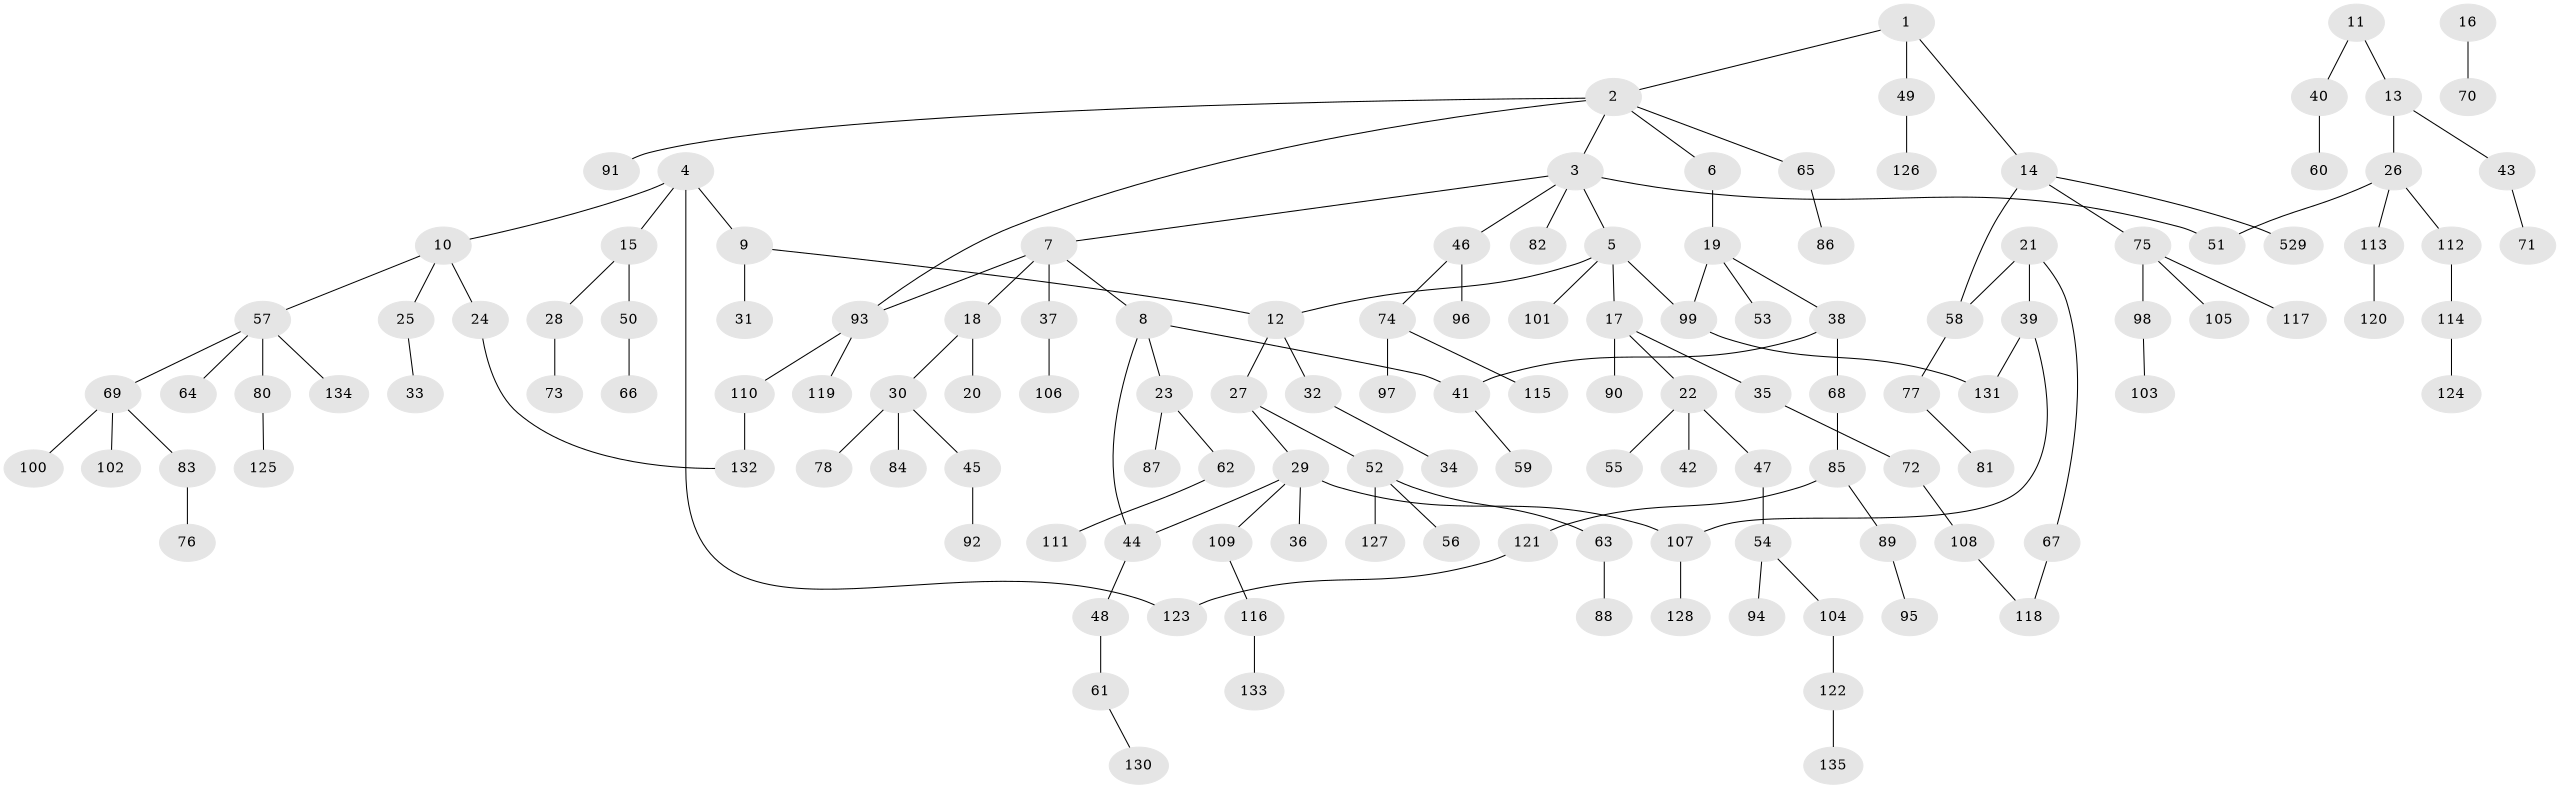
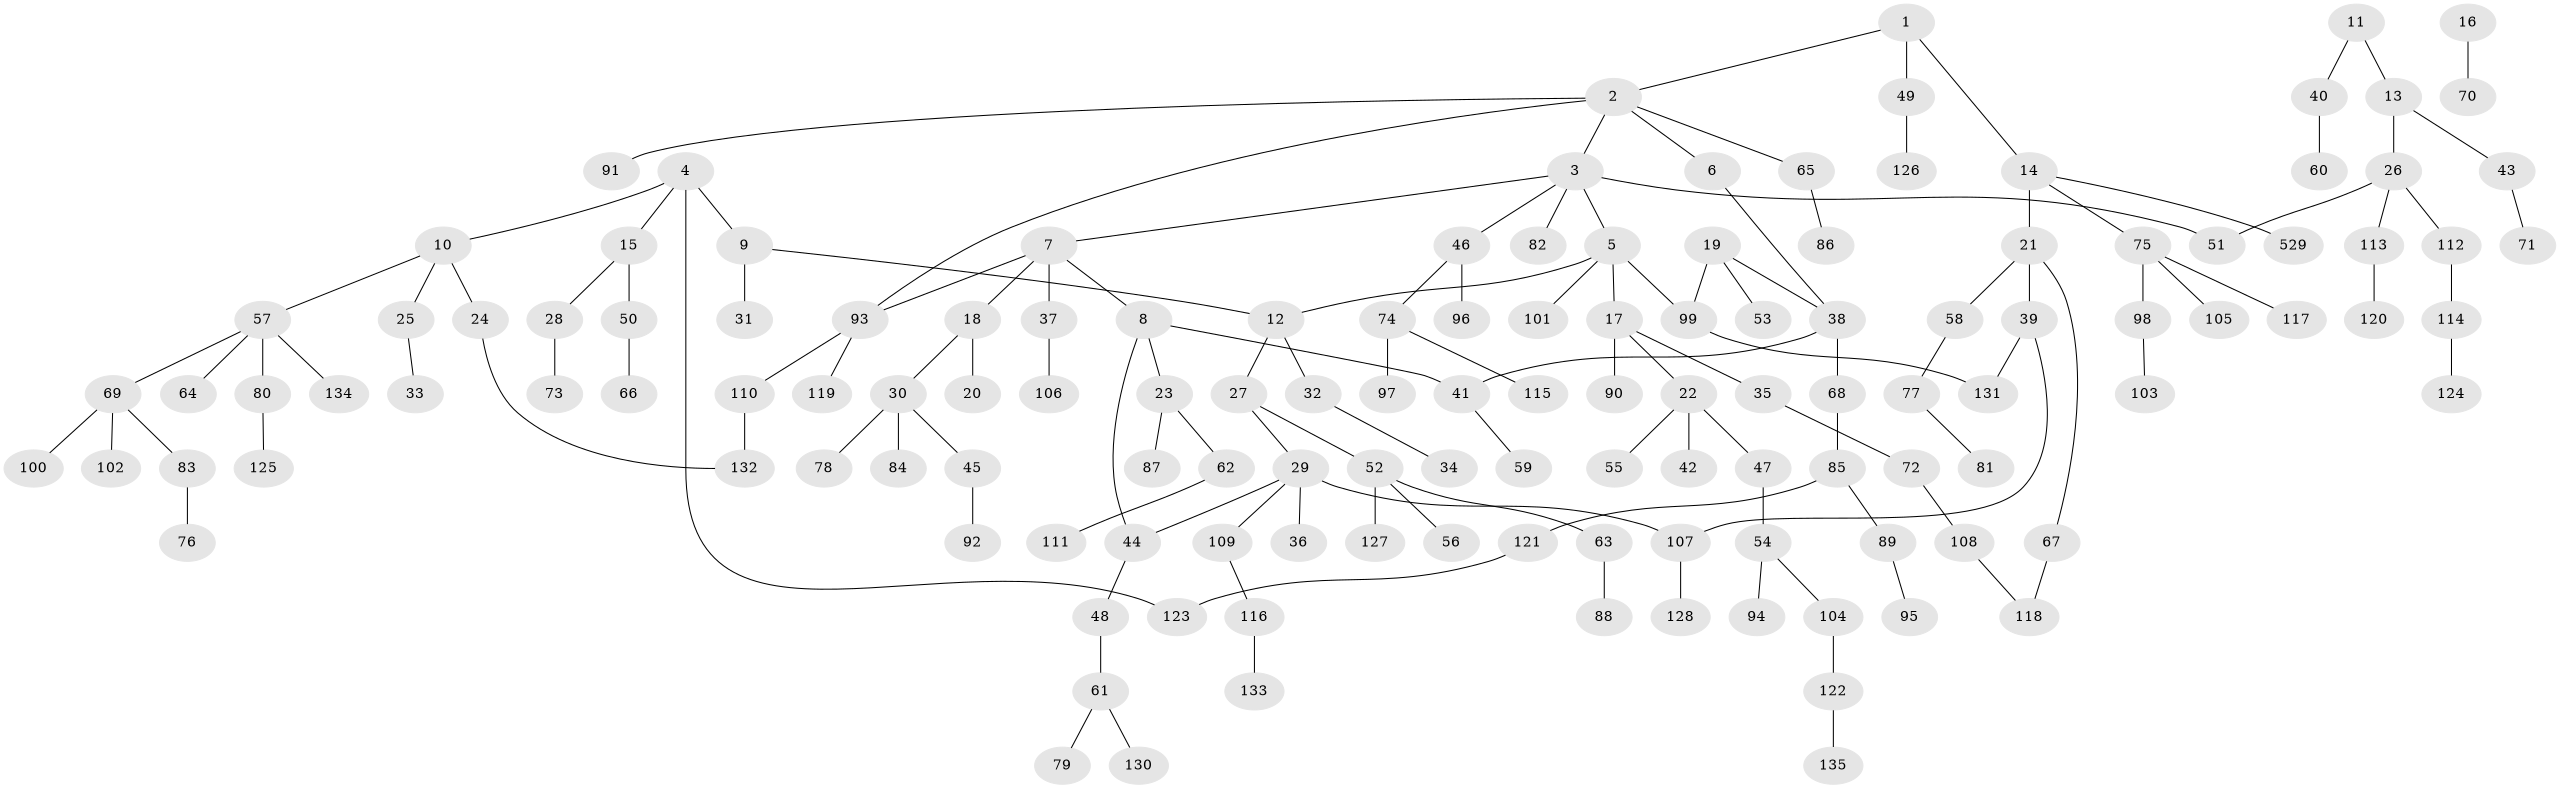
edge "6" -- "19": now "6" -- "38"
edge "14" -- "58": now "14" -- "21"
node "79": added
